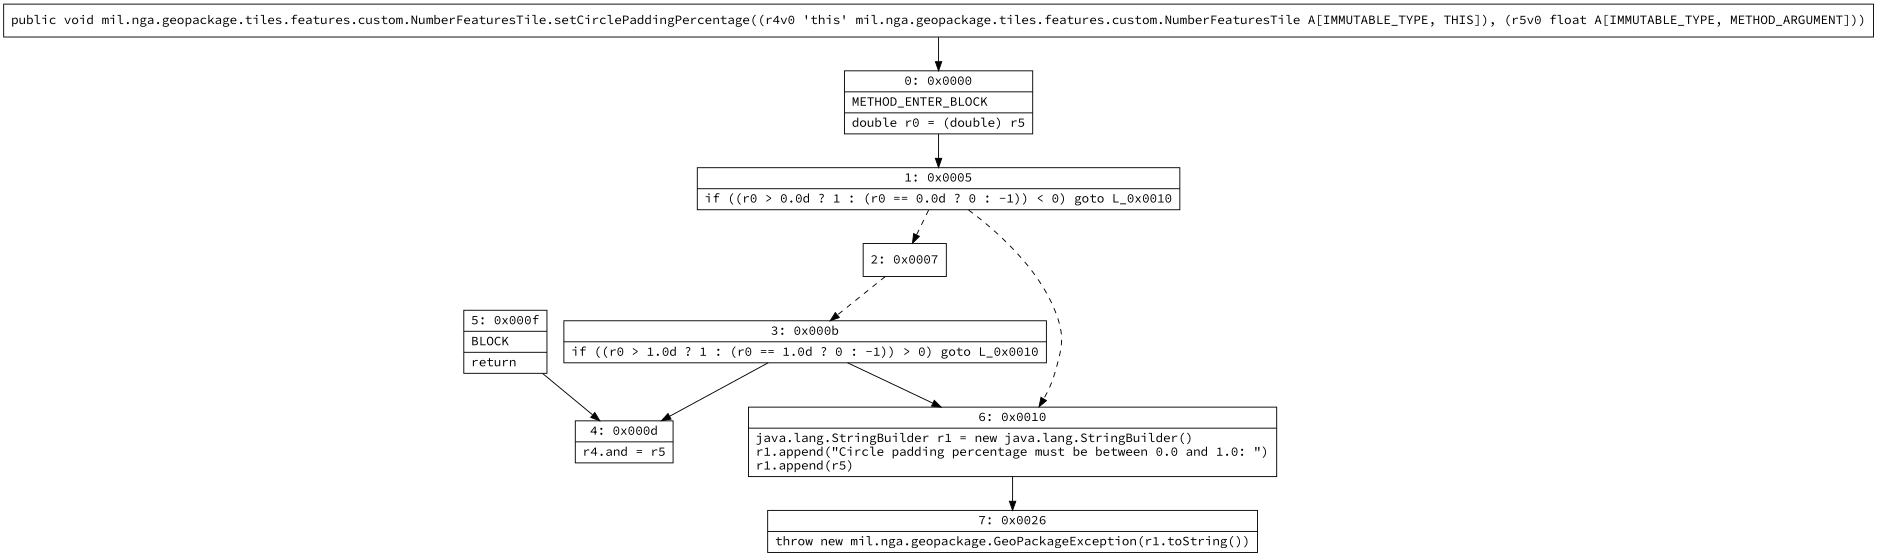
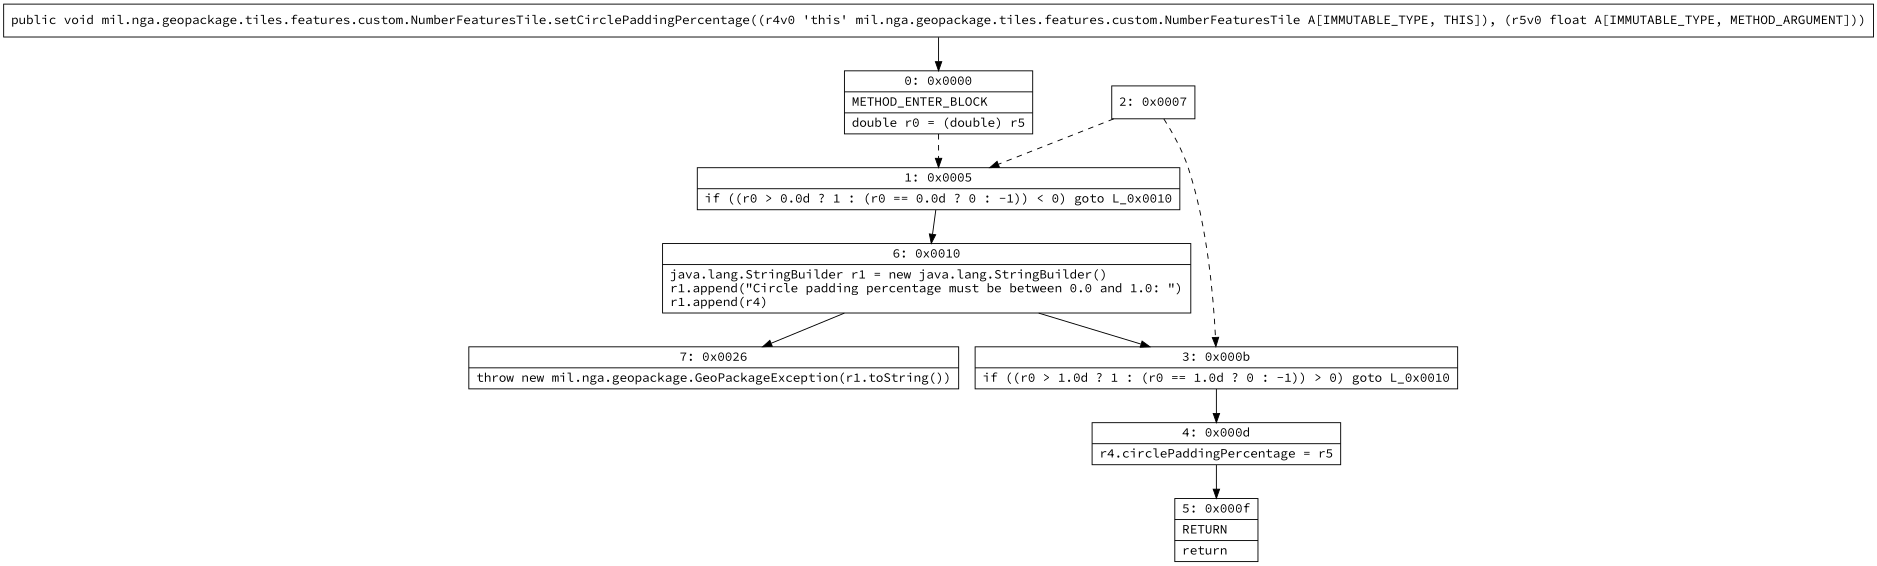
edge "0: 0x0000" -> "1: 0x0005": style solid -> dashed
edge "1: 0x0005" -> "2: 0x0007": reversed
edge "1: 0x0005" -> "6: 0x0010": style dashed -> solid
node "5: 0x000f": text "BLOCK" -> "RETURN"
edge "3: 0x000b" -> "6: 0x0010": reversed
edge "5: 0x000f" -> "4: 0x000d": reversed
node "4: 0x000d": text "r4.and = r5" -> "r4.circlePaddingPercentage = r5"
node "6: 0x0010": text "r1.append(r5)" -> "r1.append(r4)"
